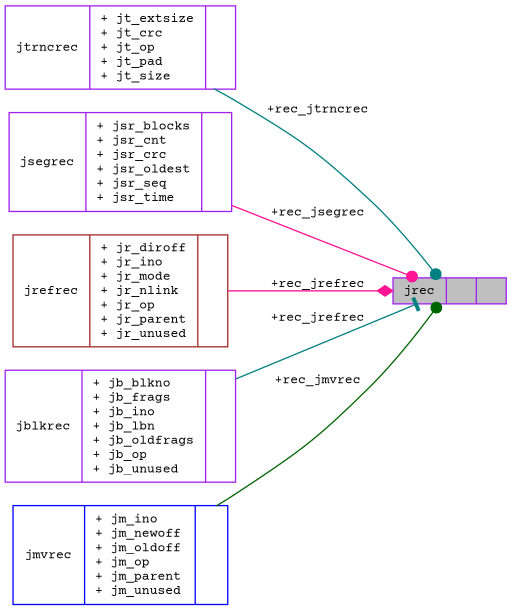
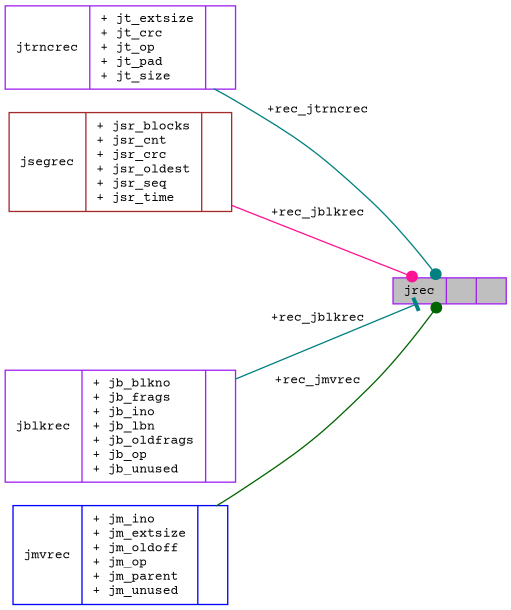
node "jsegrec": color purple -> brown
edge "jsegrec" -> "jrec": label " +rec_jsegrec" -> " +rec_jblkrec"
node "jrefrec": removed
edge "jblkrec" -> "jrec": label " +rec_jrefrec" -> " +rec_jblkrec"
node "jmvrec": text "+ jm_newoff" -> "+ jm_extsize"
